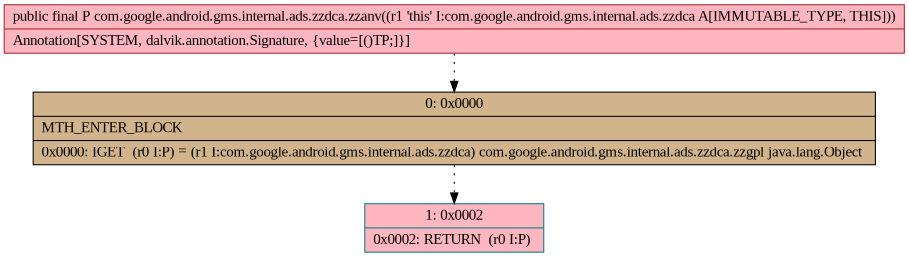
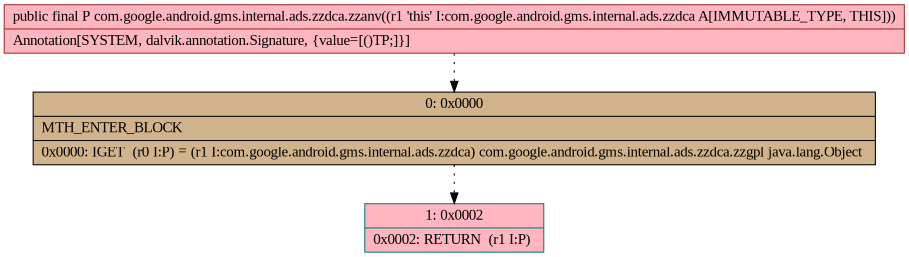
node "1: 0x0002": text "0x0002: RETURN  (r0 I:P)" -> "0x0002: RETURN  (r1 I:P)"
